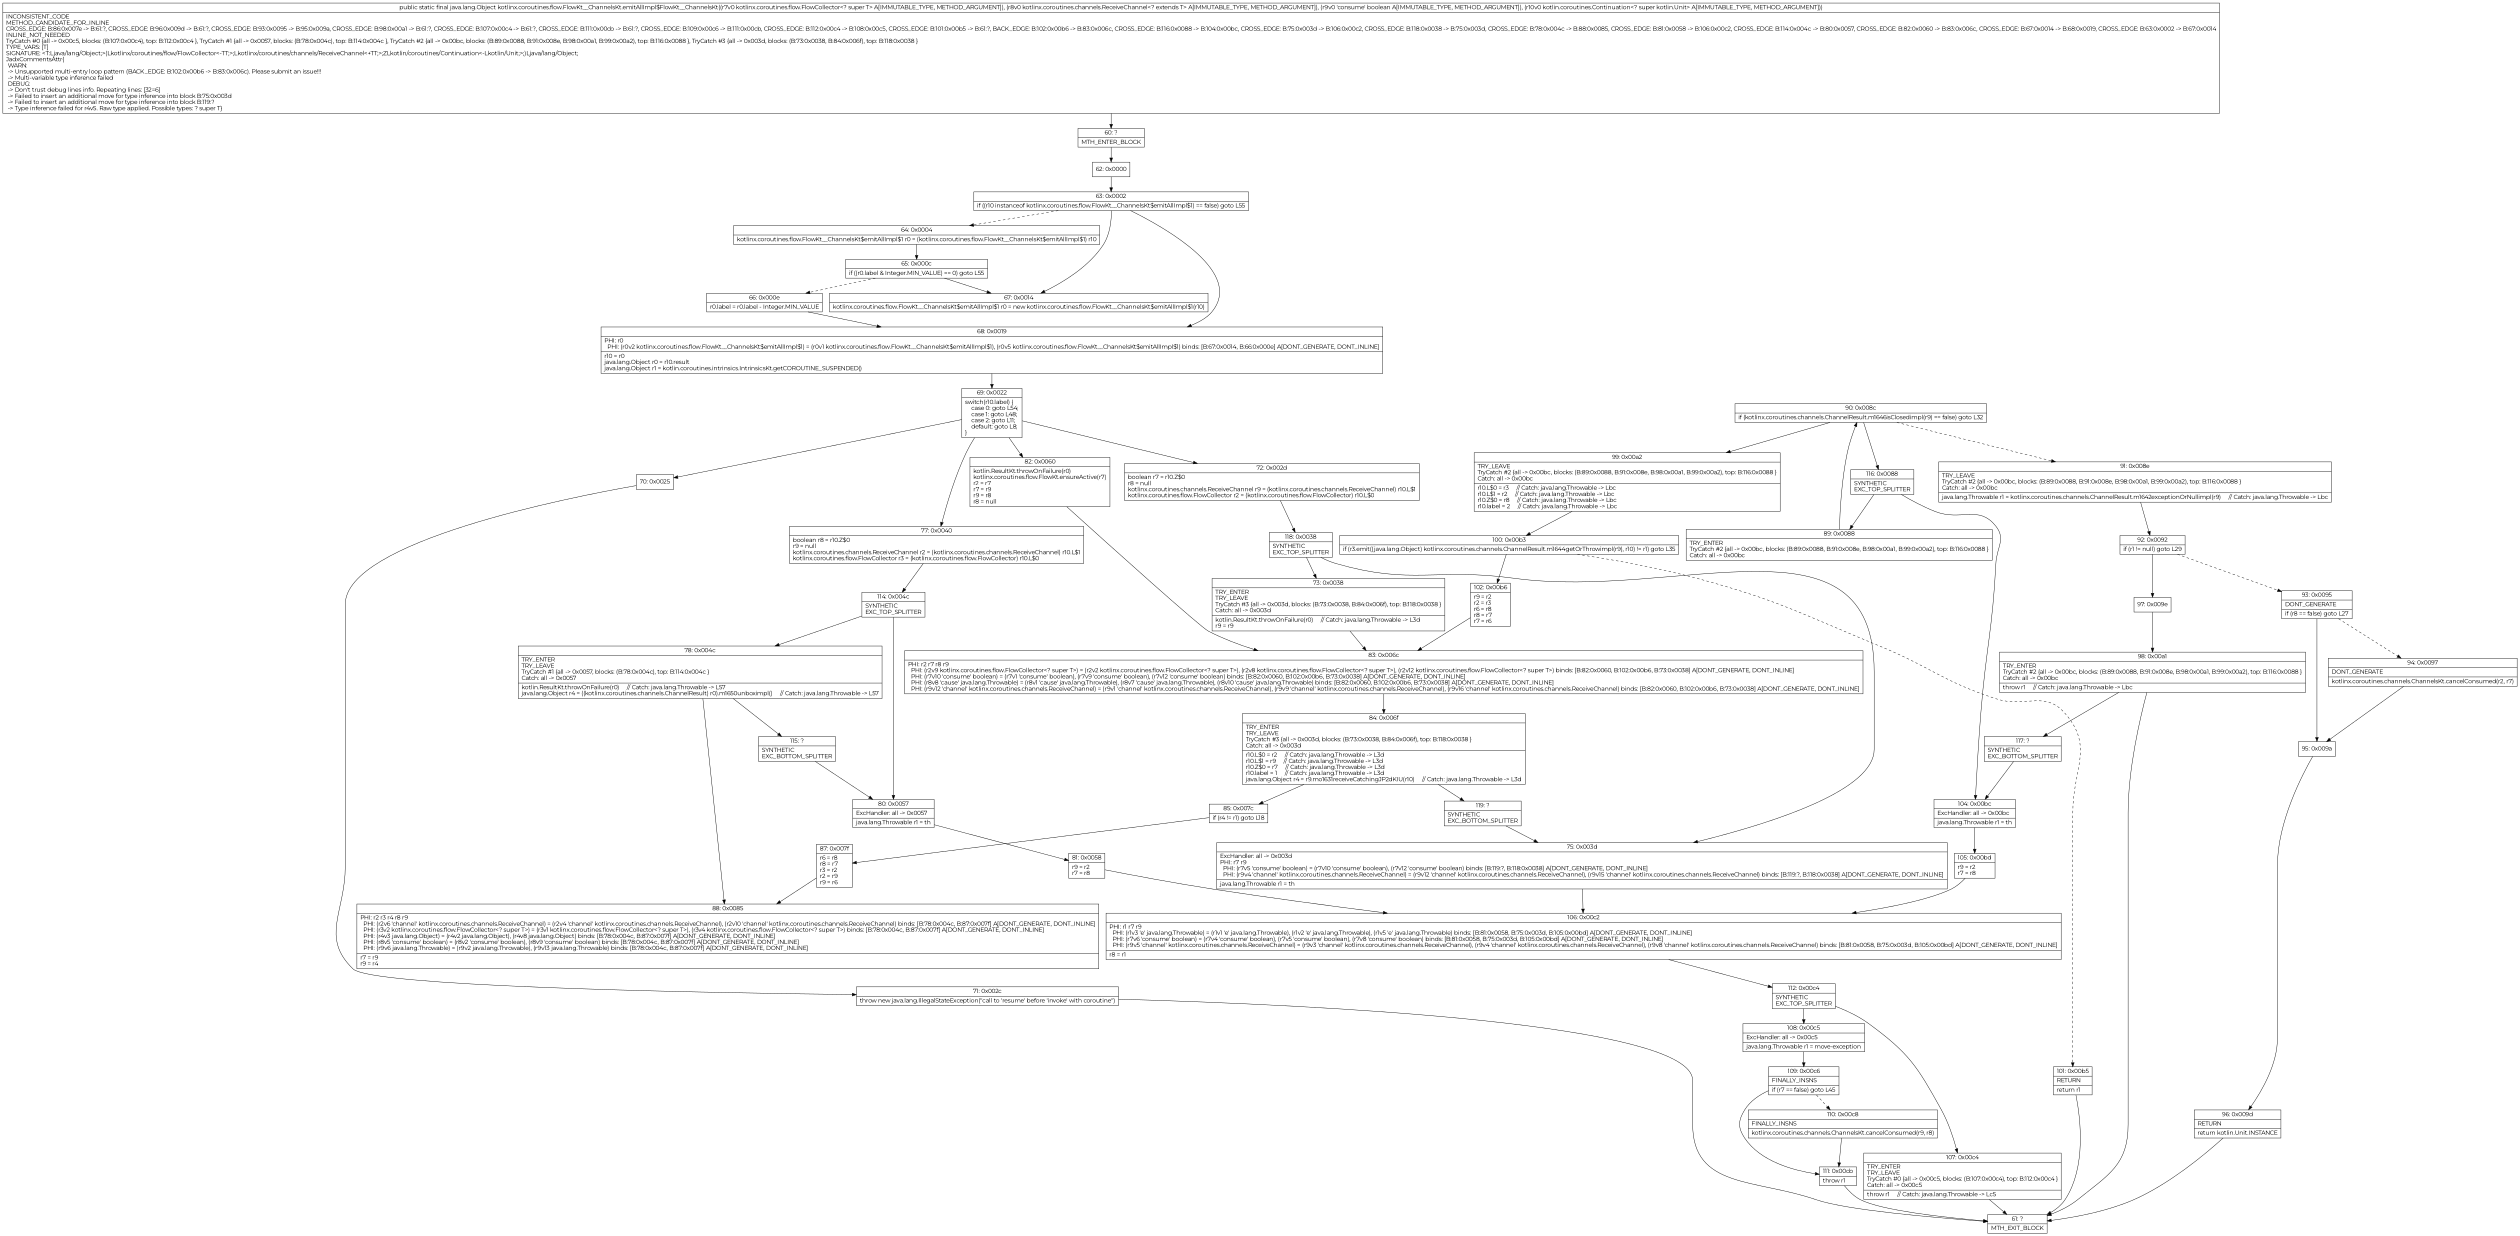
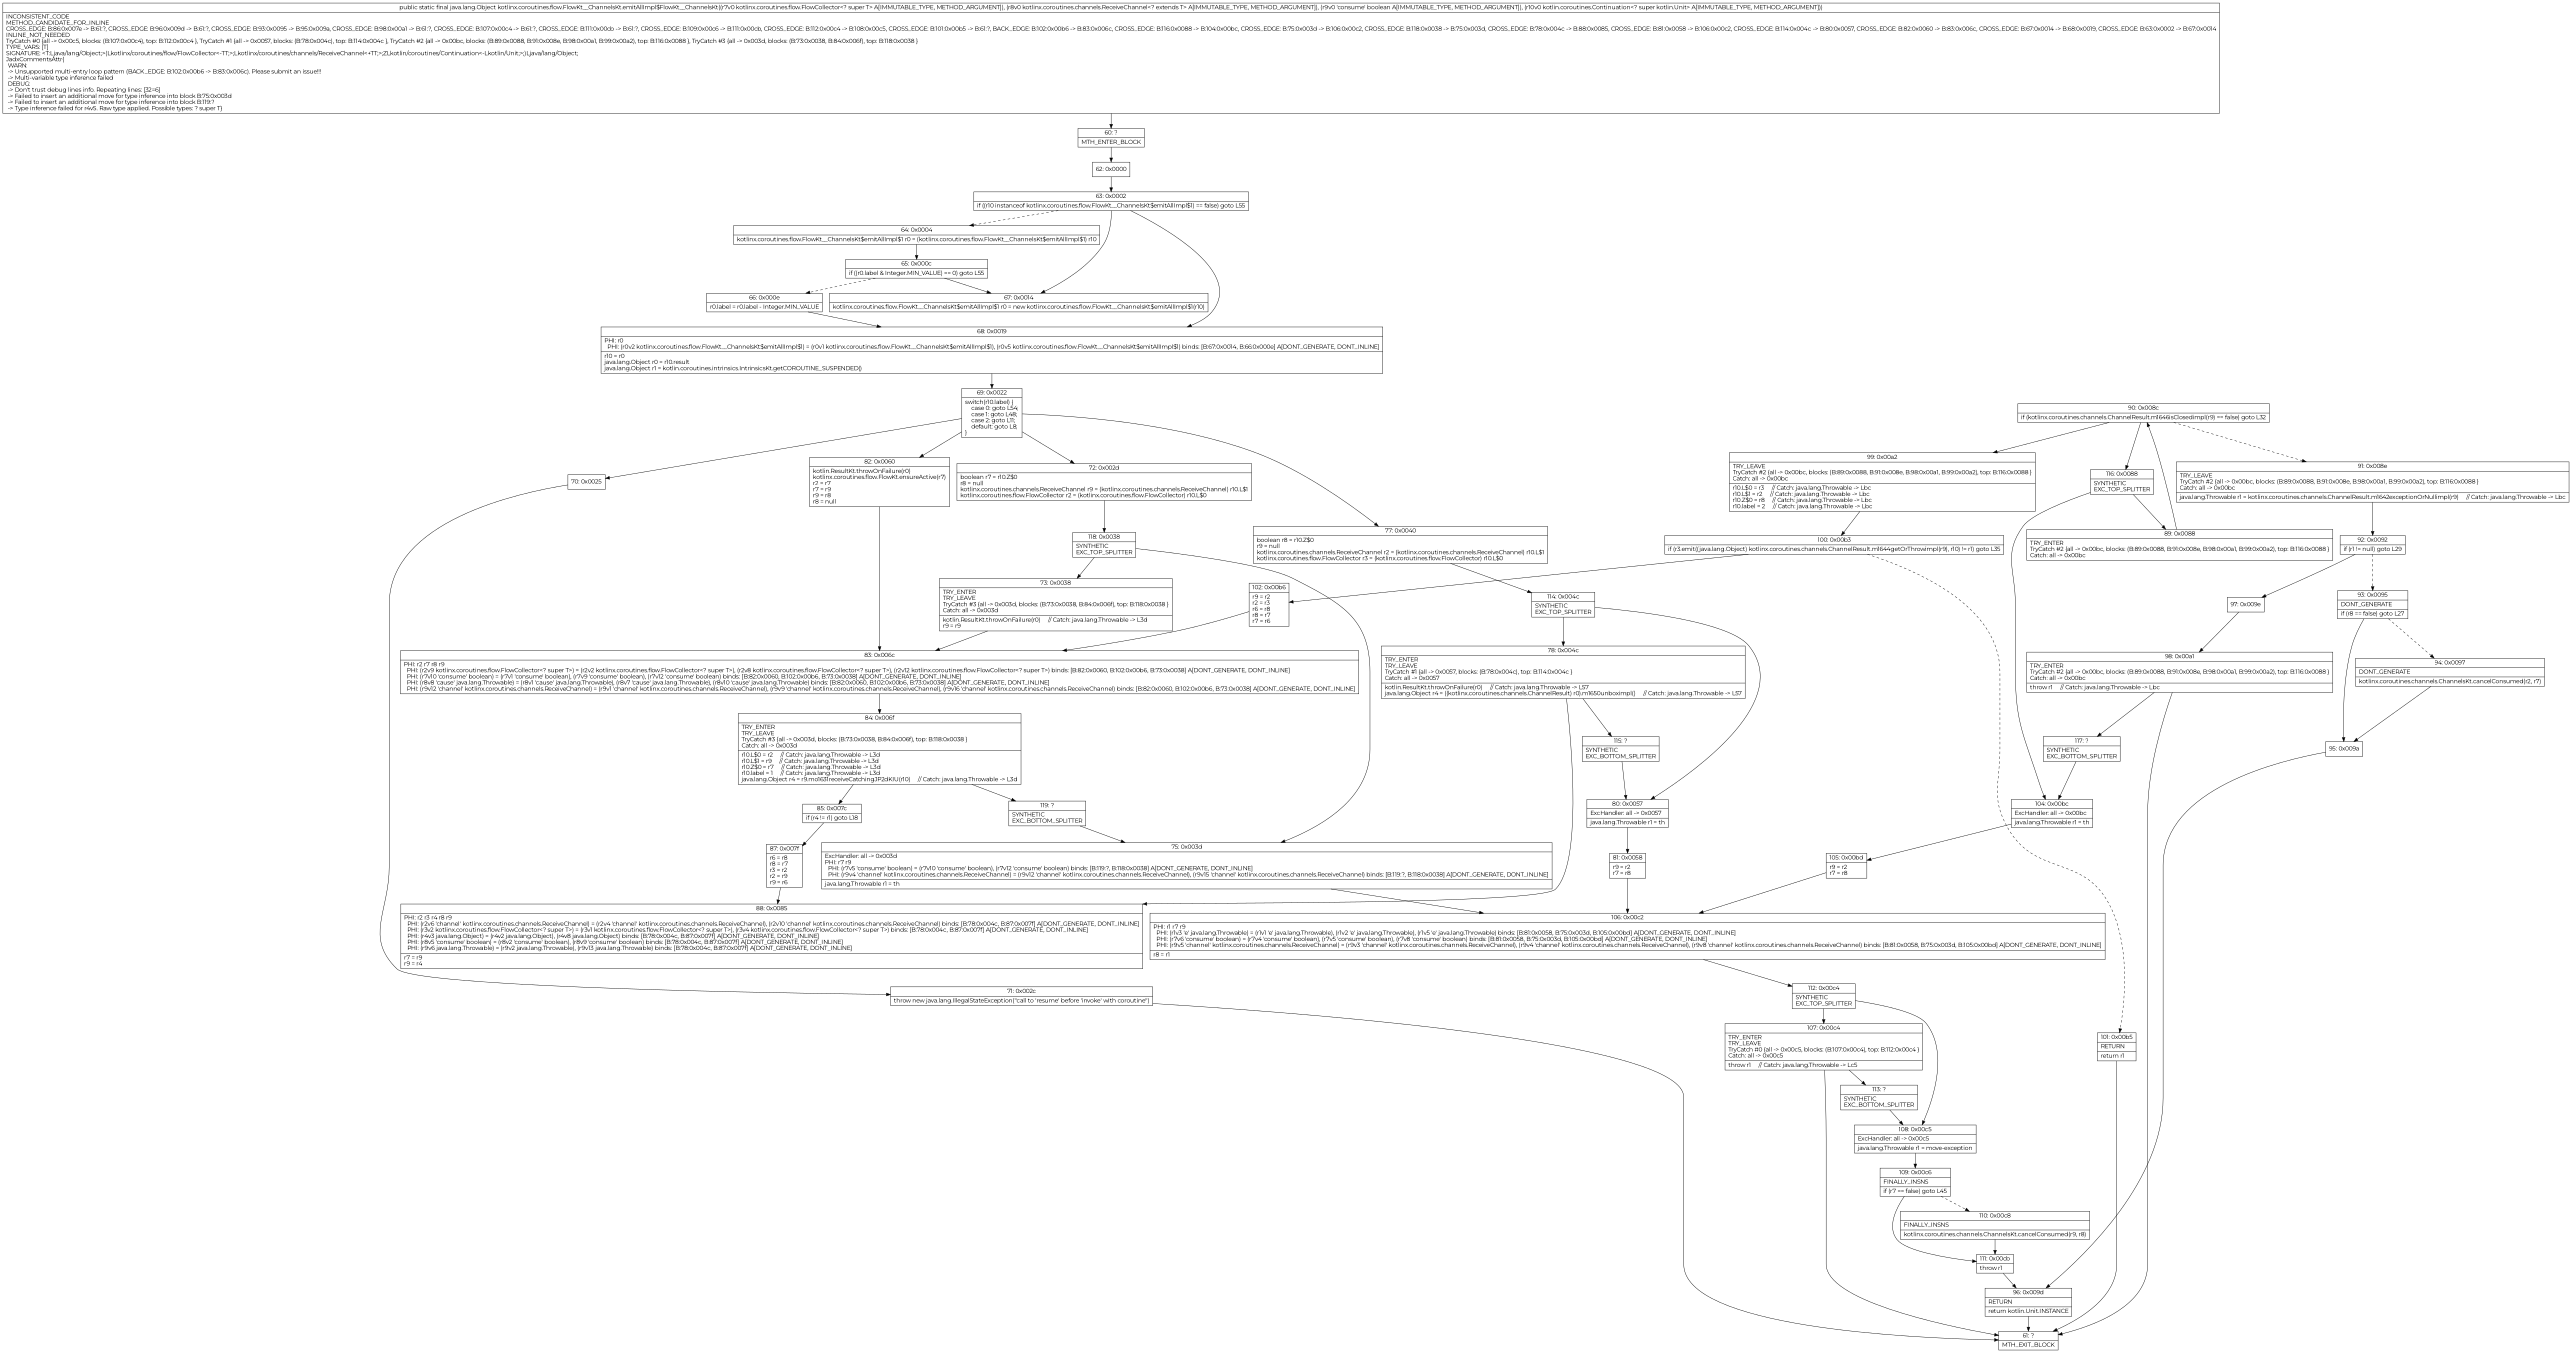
node "113: ?": added
edge "111: 0x00cb" -> "61: ?": now "111: 0x00cb" -> "96: 0x009d"
